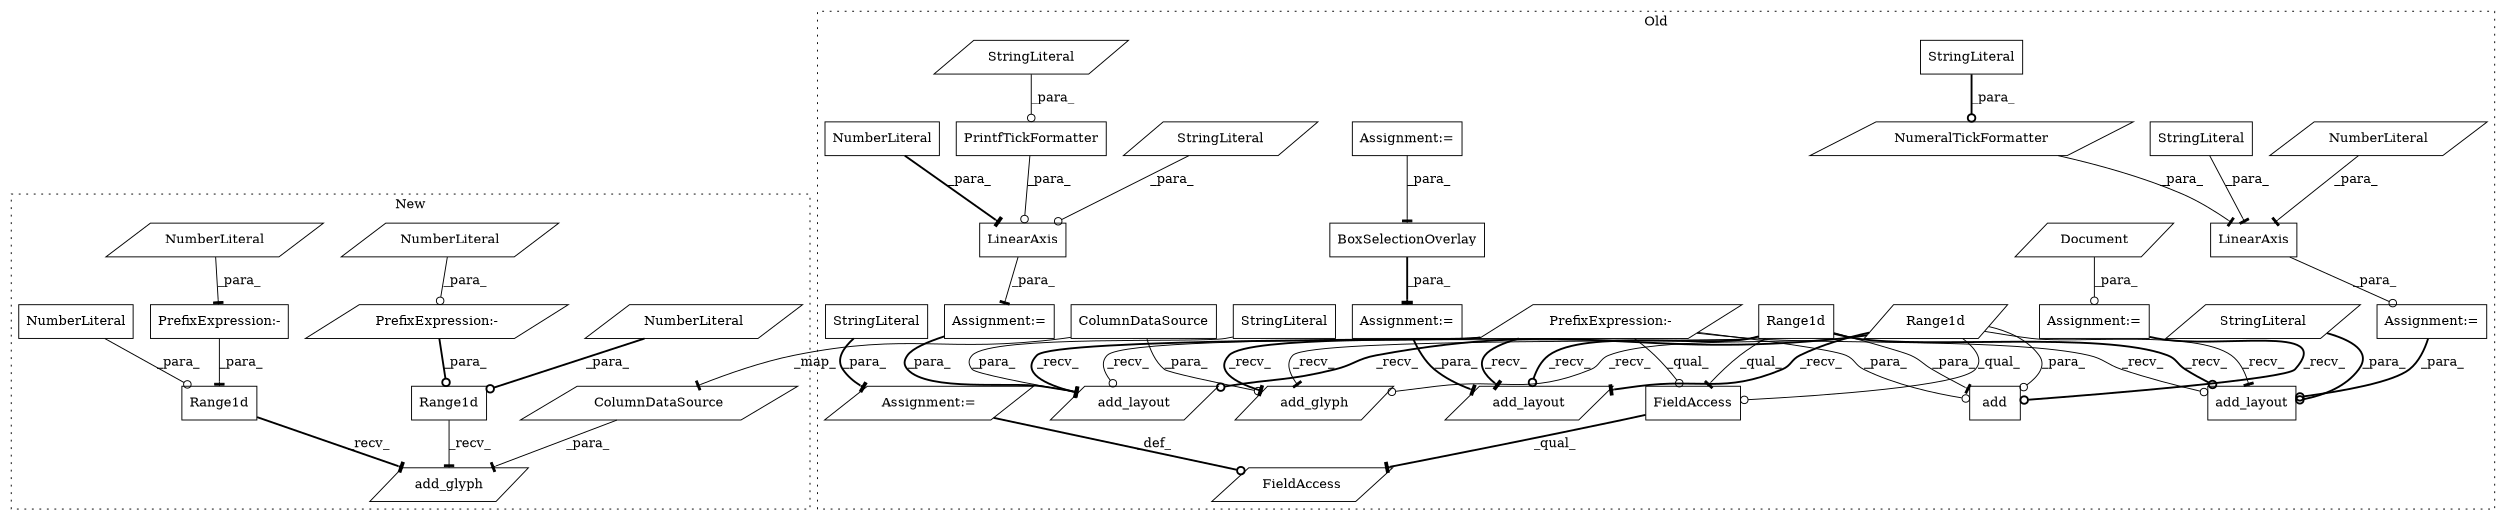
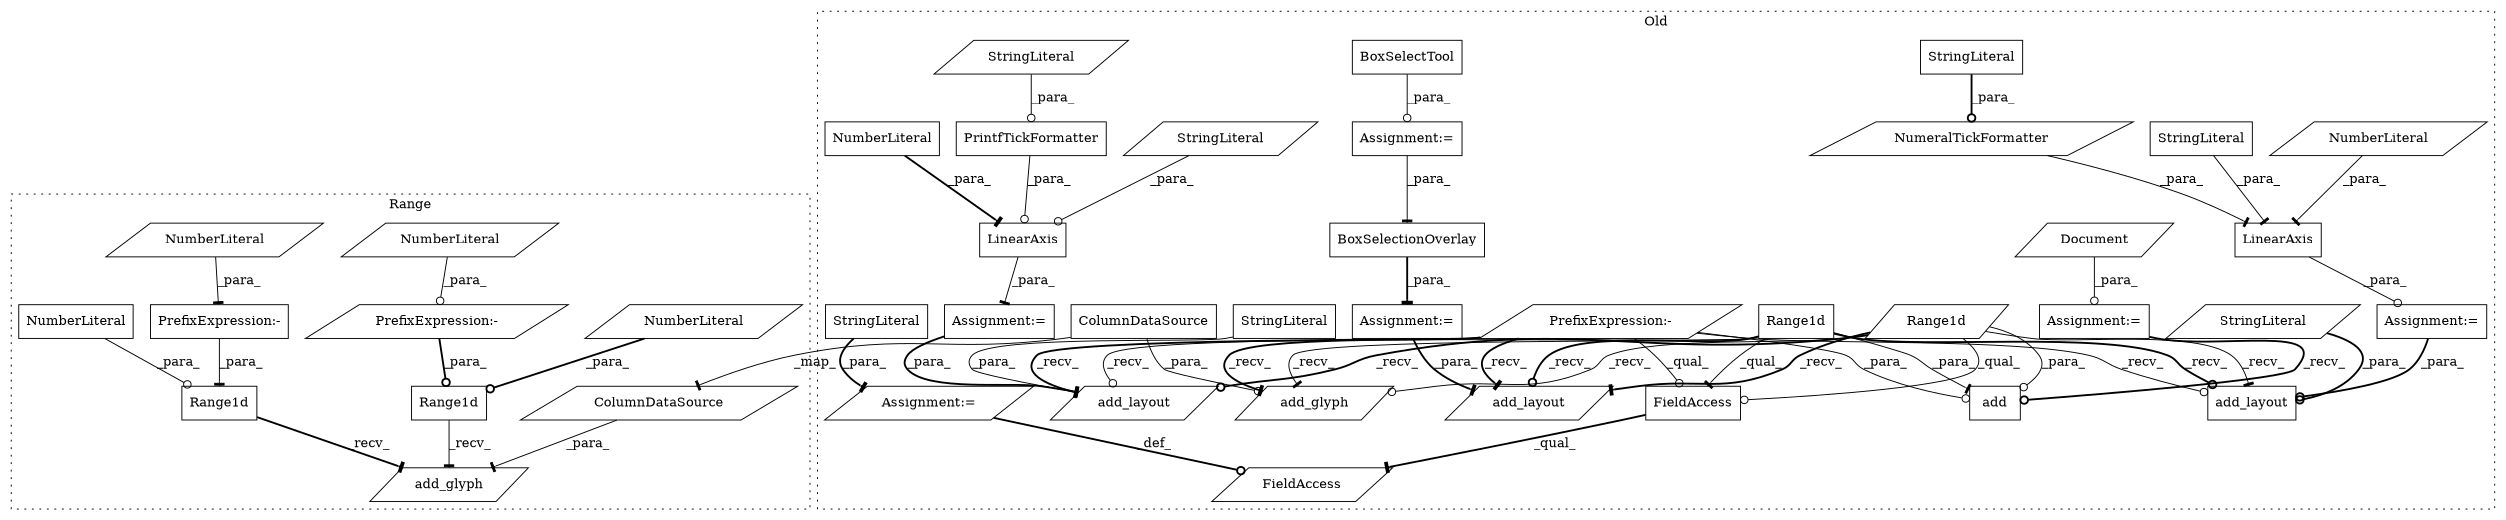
node "BoxSelectTool": added
cluster "New": label "New" -> "Range"
